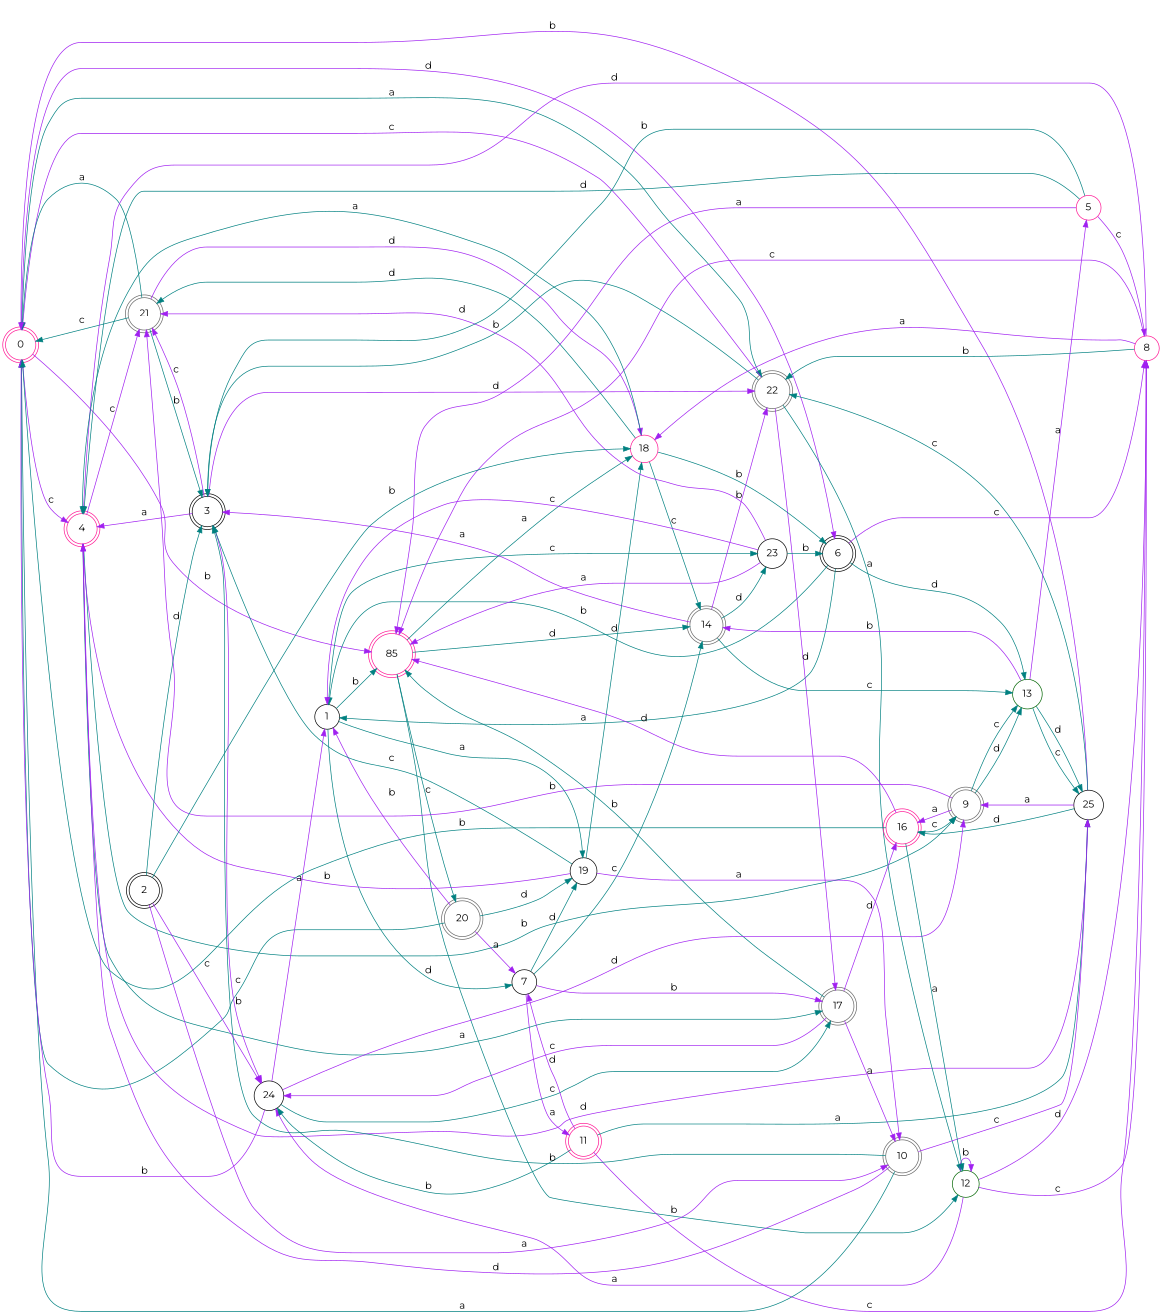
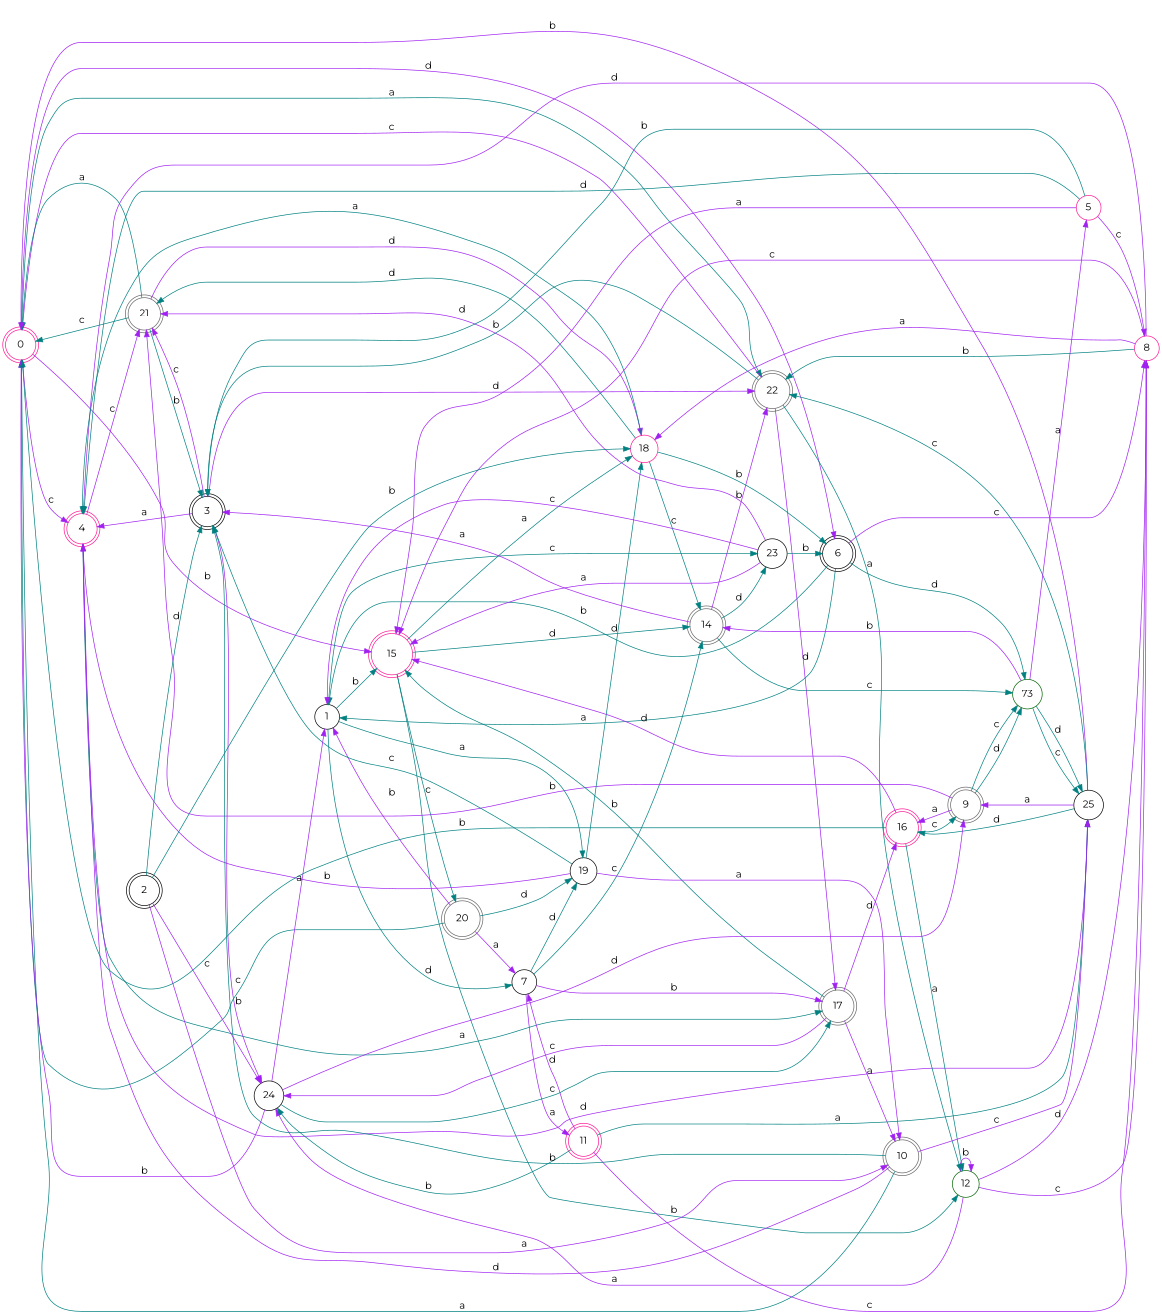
node "85": label "85" -> "15"
node "13": label "13" -> "73"
edge "4" -> "9": removed, label "b"
